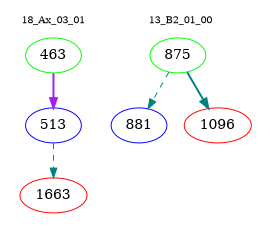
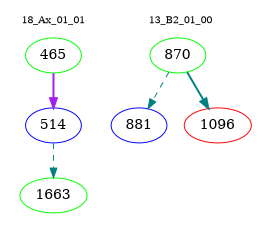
cluster "18_Ax_03_01": label "18_Ax_03_01" -> "18_Ax_01_01"
node "463": label "463" -> "465"
node "875": label "875" -> "870"
node "513": label "513" -> "514"
node "1663": color red -> green
